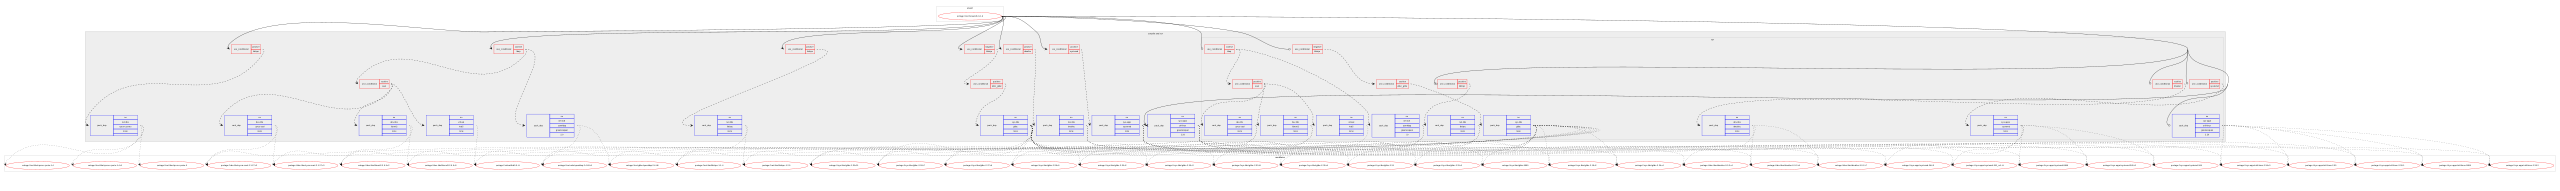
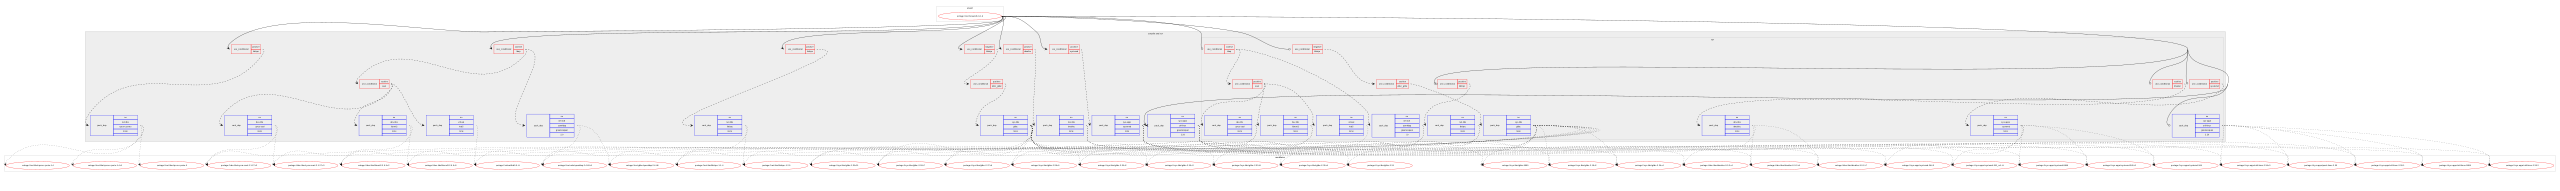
node "portage://sys-libs/glibc-2.31-r1": removed
node "portage://sys-apps/util-linux-2.35": label "portage://sys-apps/util-linux-2.35" -> "portage://sys-apps/pack-linux-2.35"
